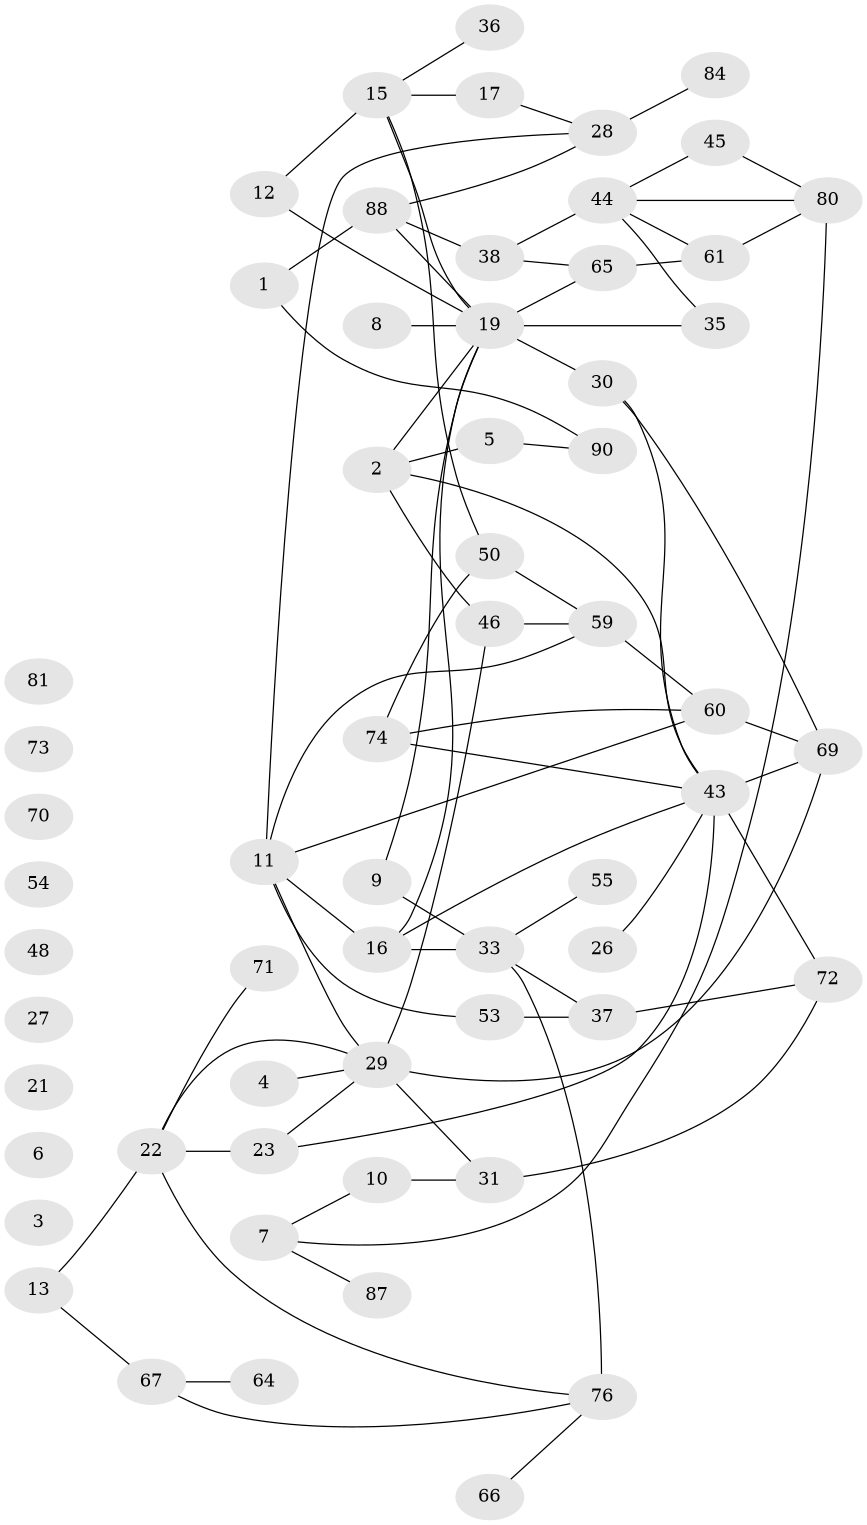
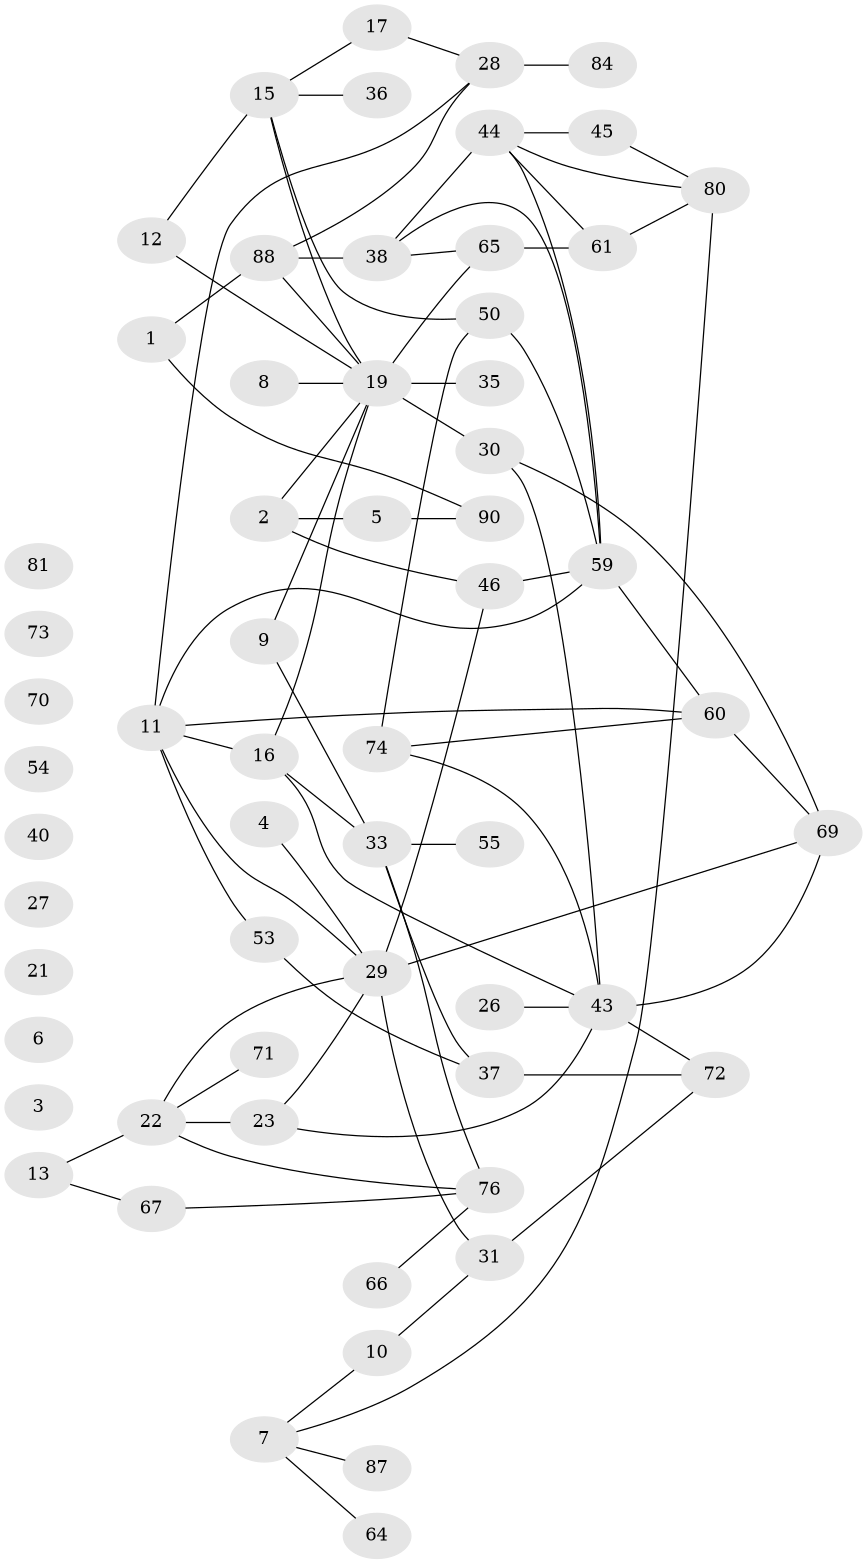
edge "38" -- "59": added
edge "44" -- "35": now "44" -- "59"
edge "2" -- "43": removed
node "48": label "48" -> "40"
edge "67" -- "64": now "7" -- "64"
